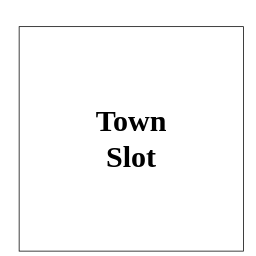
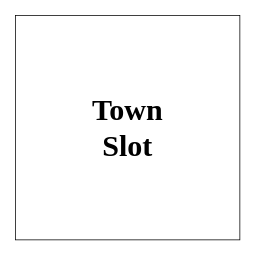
node "Town Slot": moved (131, 139) -> (128, 128)
